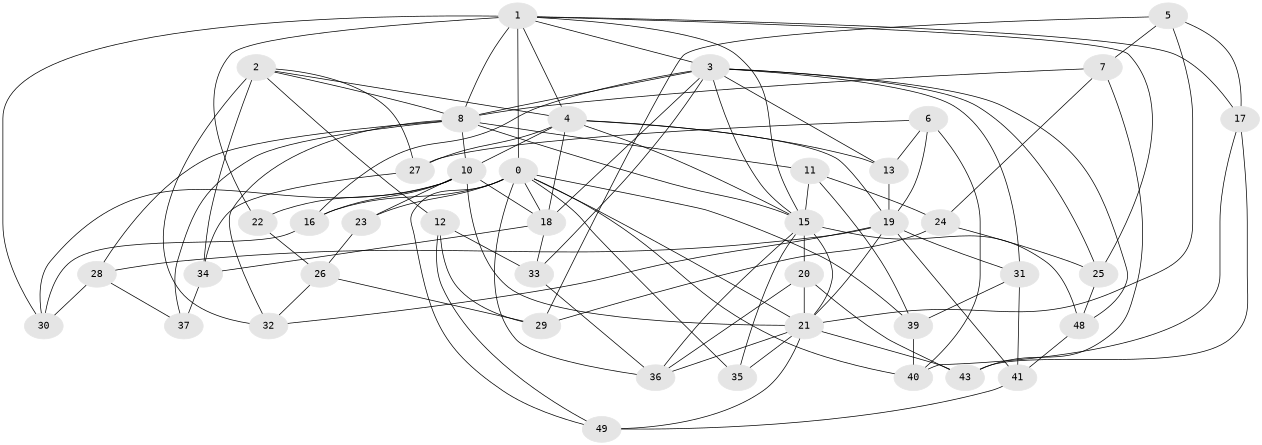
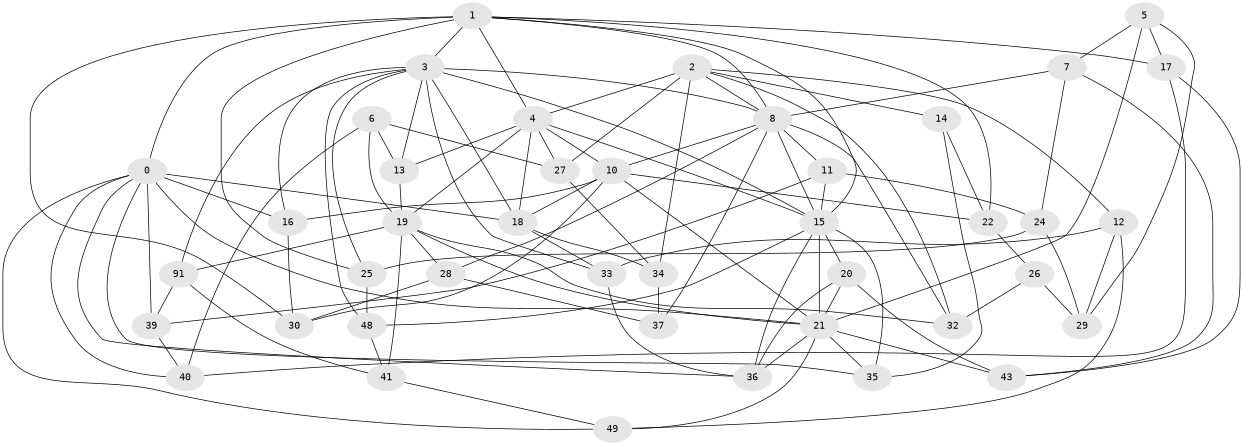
node "14": added
node "23": removed
node "31": label "31" -> "91"
